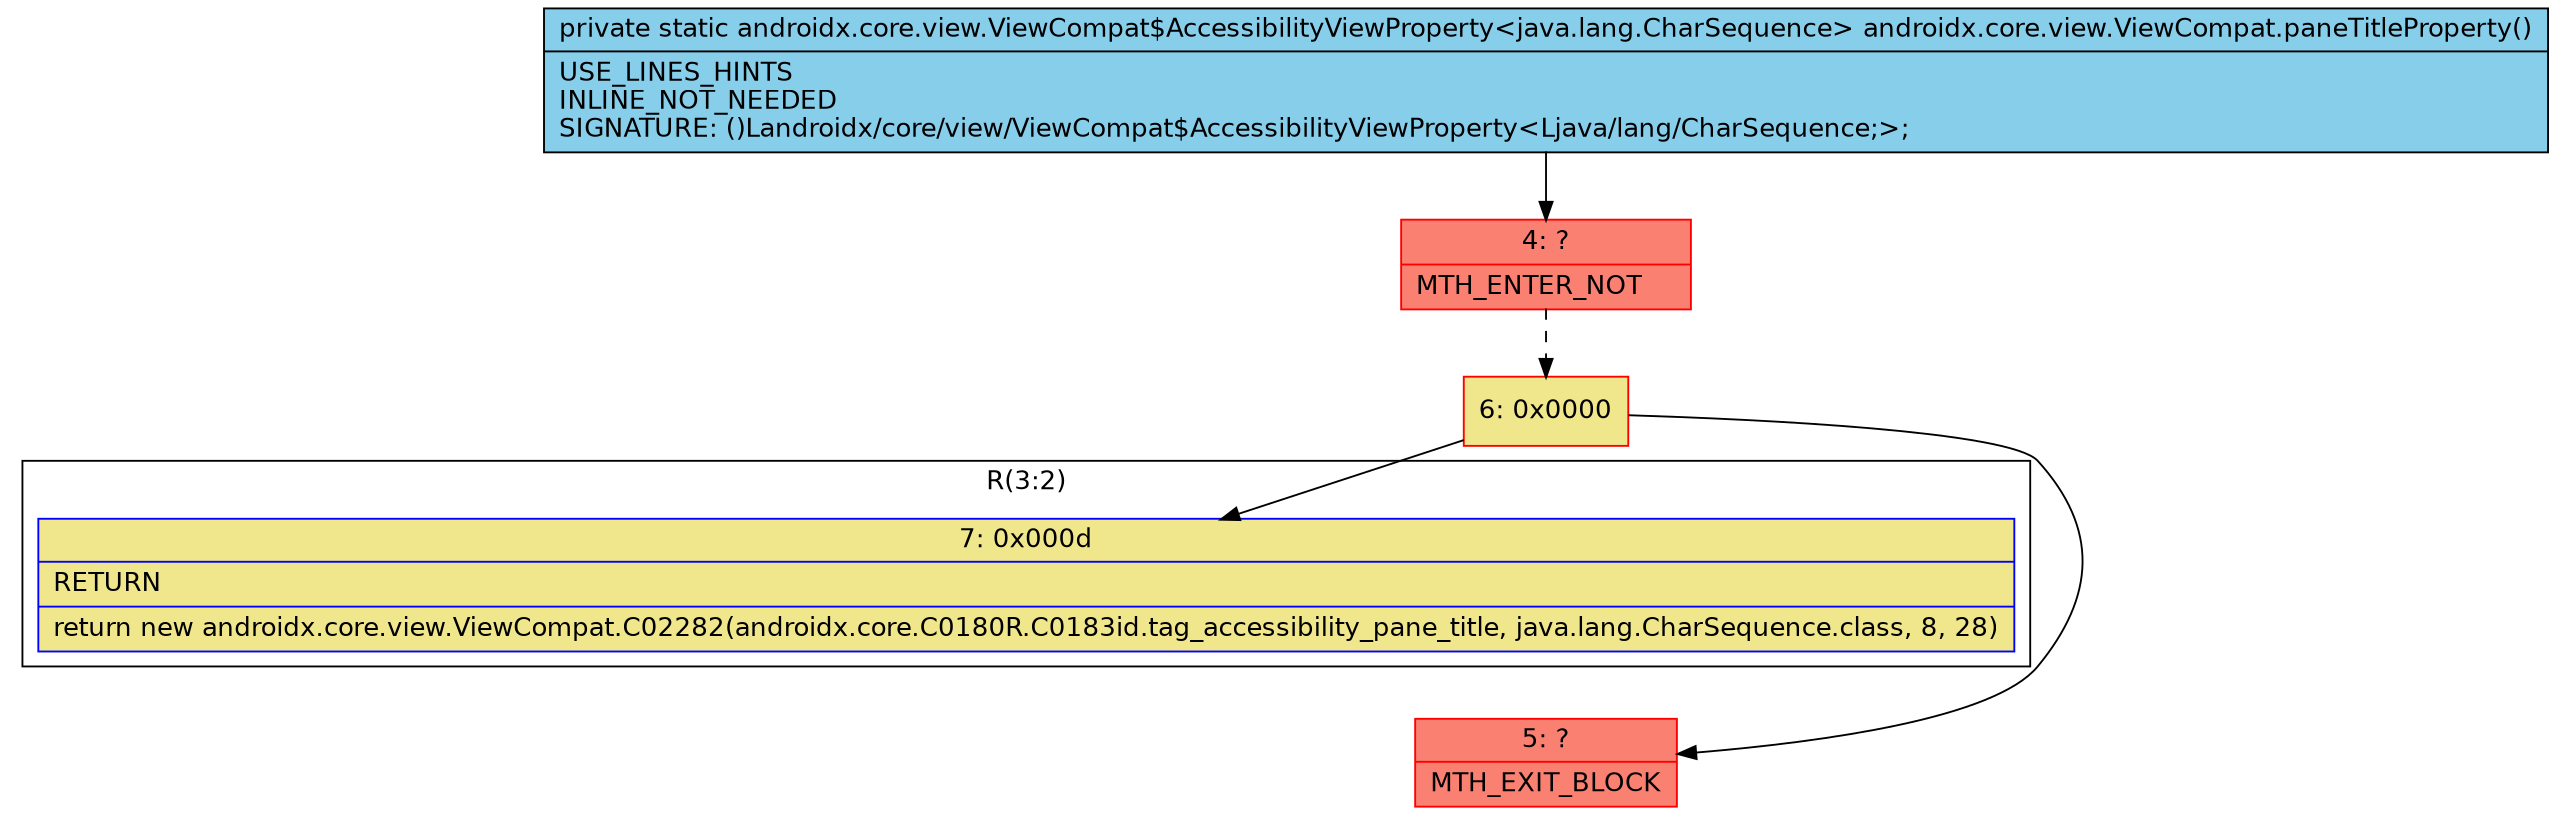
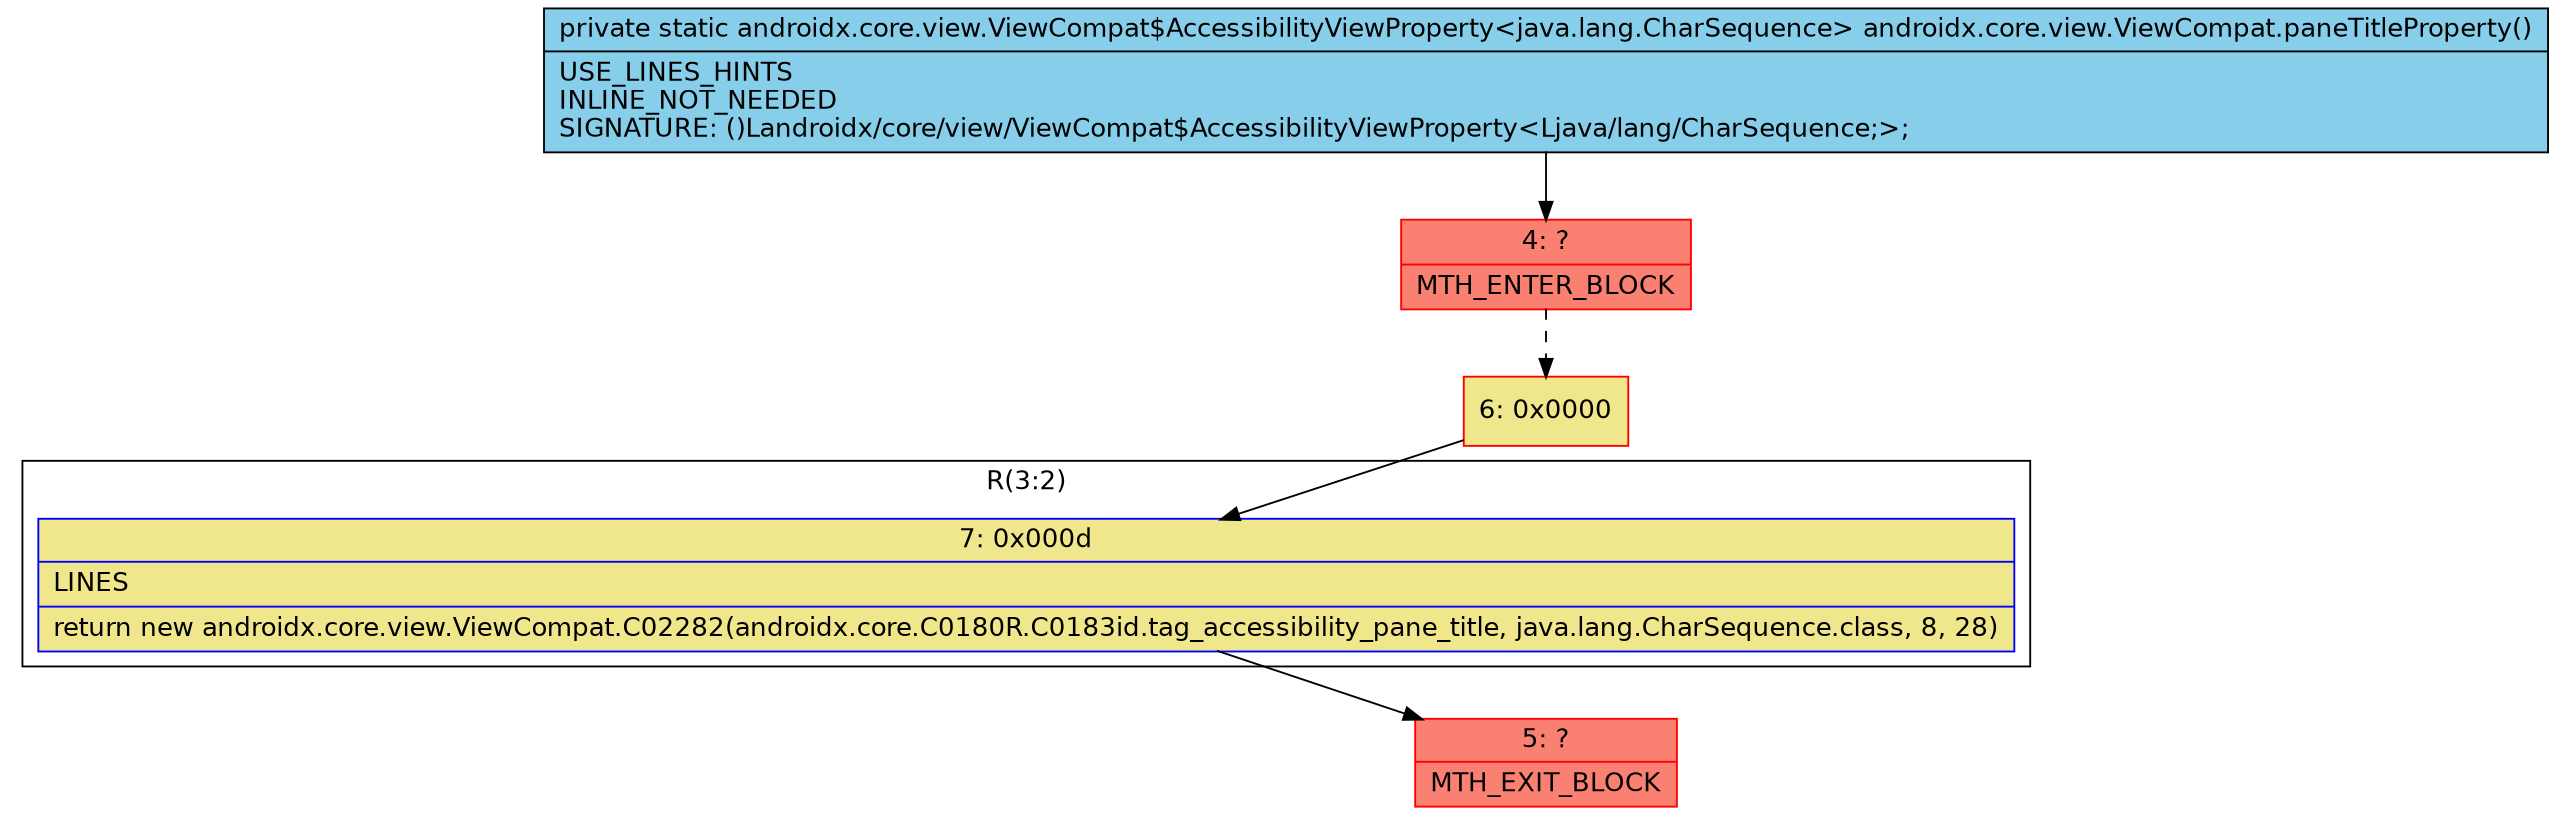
node "4: ?": text "MTH_ENTER_NOT" -> "MTH_ENTER_BLOCK"
edge "6: 0x0000" -> "5: ?": now "7: 0x000d" -> "5: ?"
node "7: 0x000d": text "RETURN" -> "LINES"
